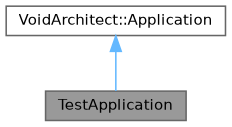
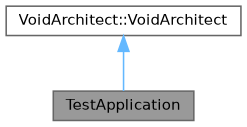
node "VoidArchitect::Application": label "VoidArchitect::Application" -> "VoidArchitect::VoidArchitect"
